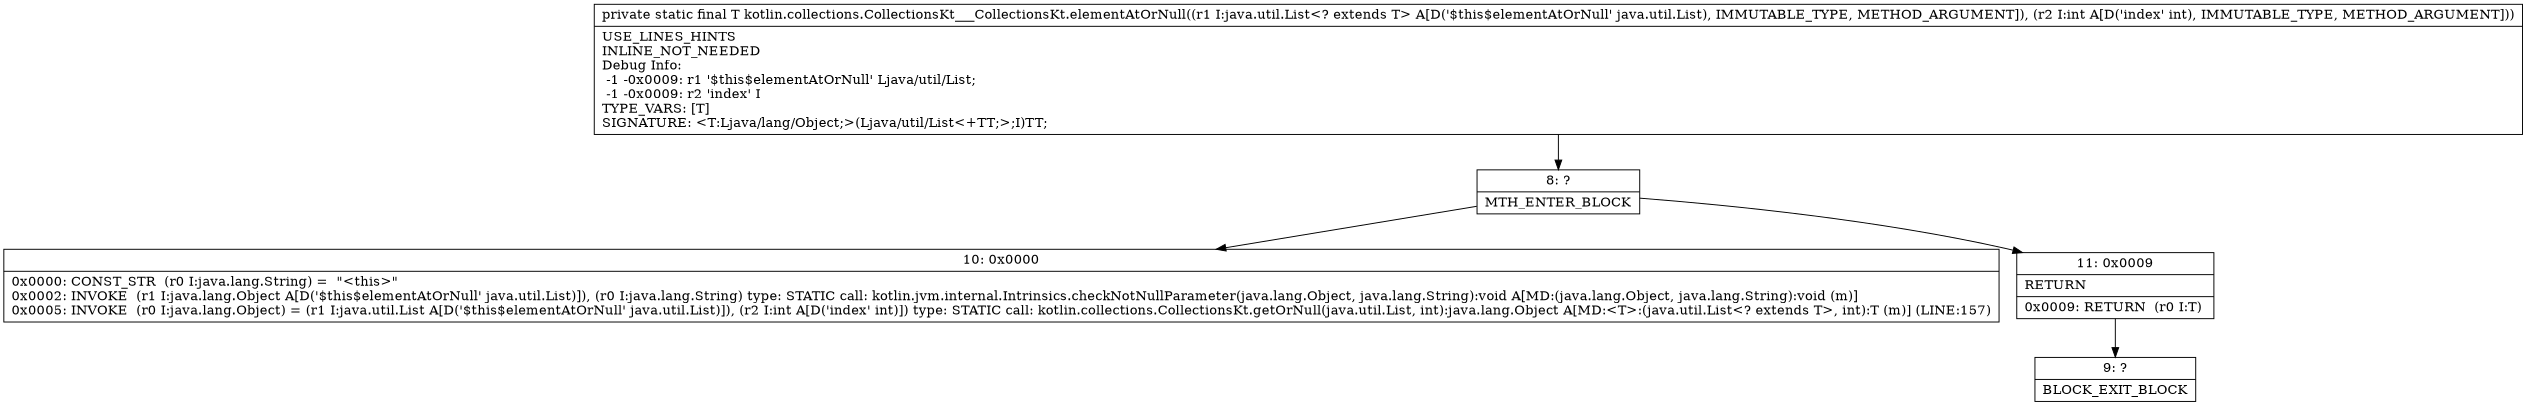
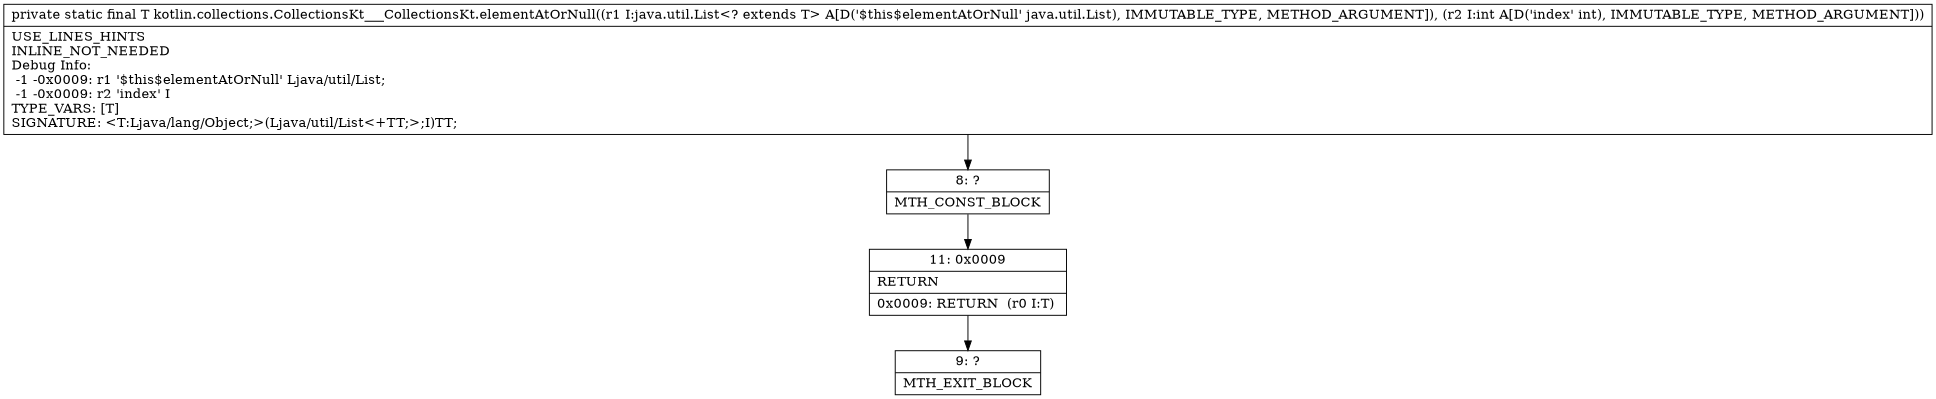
node "8: ?": text "MTH_ENTER_BLOCK" -> "MTH_CONST_BLOCK"
node "10: 0x0000": removed
node "9: ?": text "BLOCK_EXIT_BLOCK" -> "MTH_EXIT_BLOCK"
